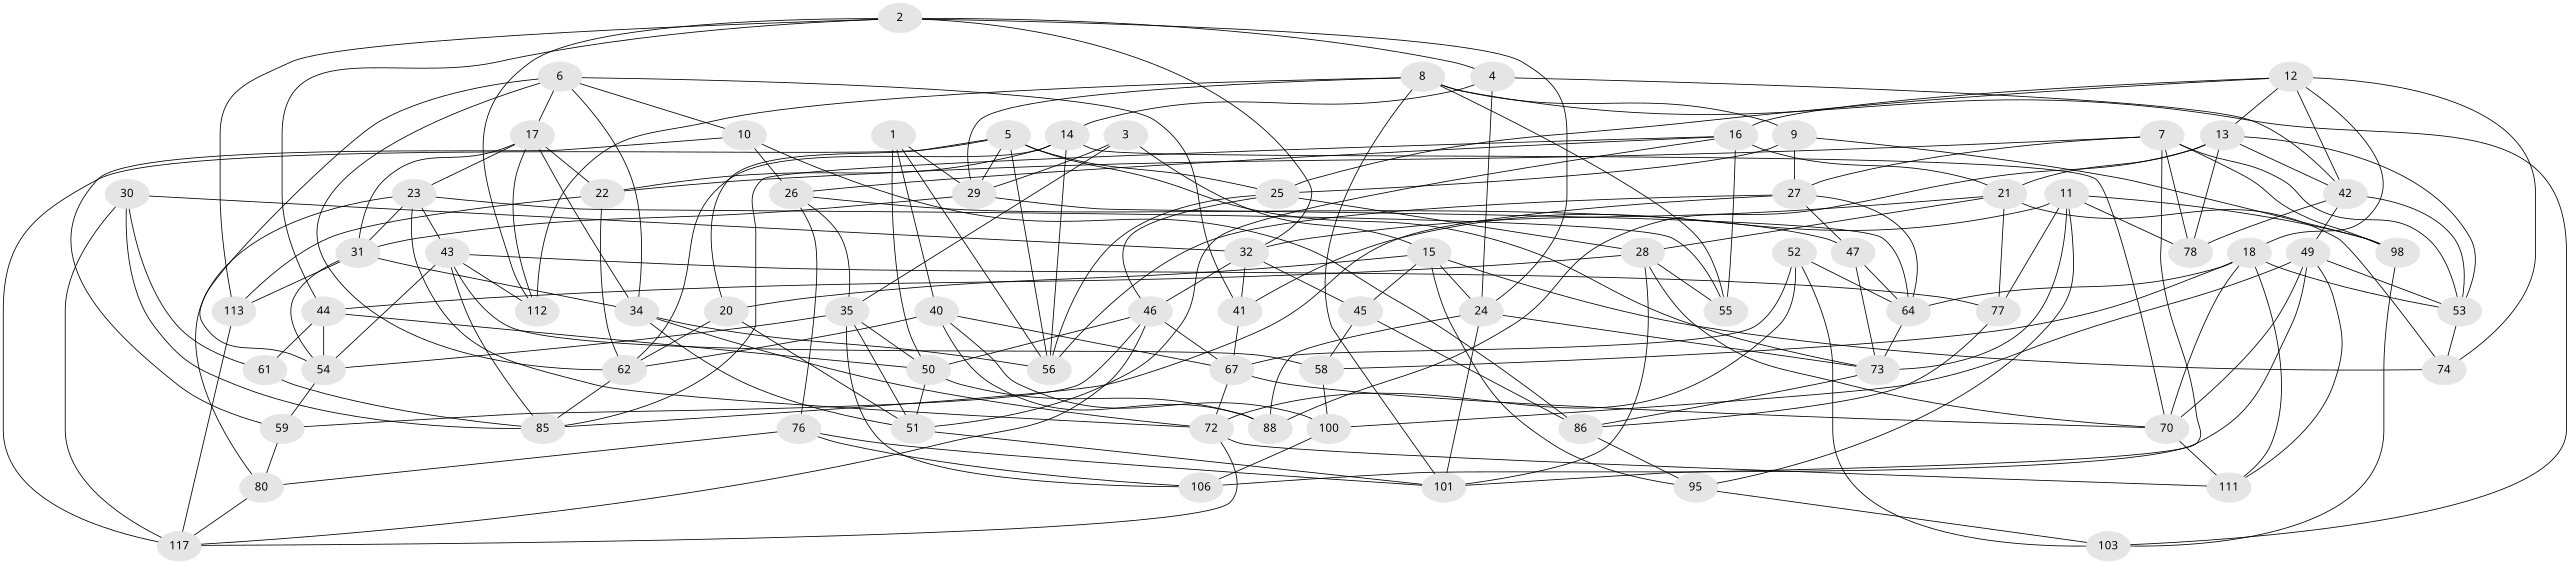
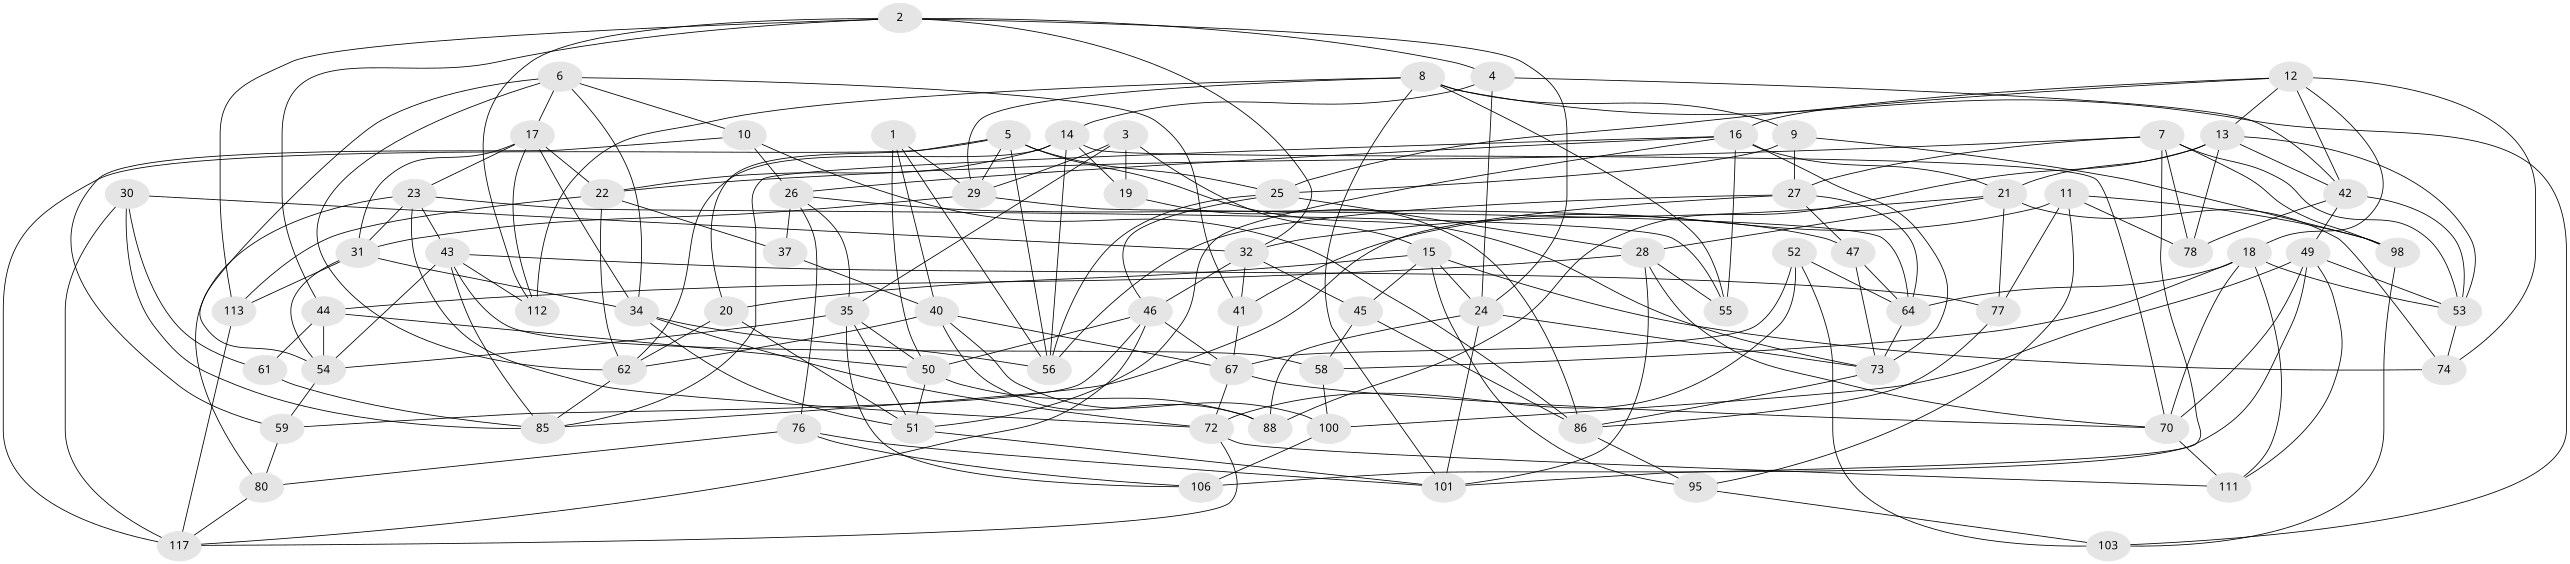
node "19": added
node "37": added
edge "11" -- "73": now "16" -- "73"
